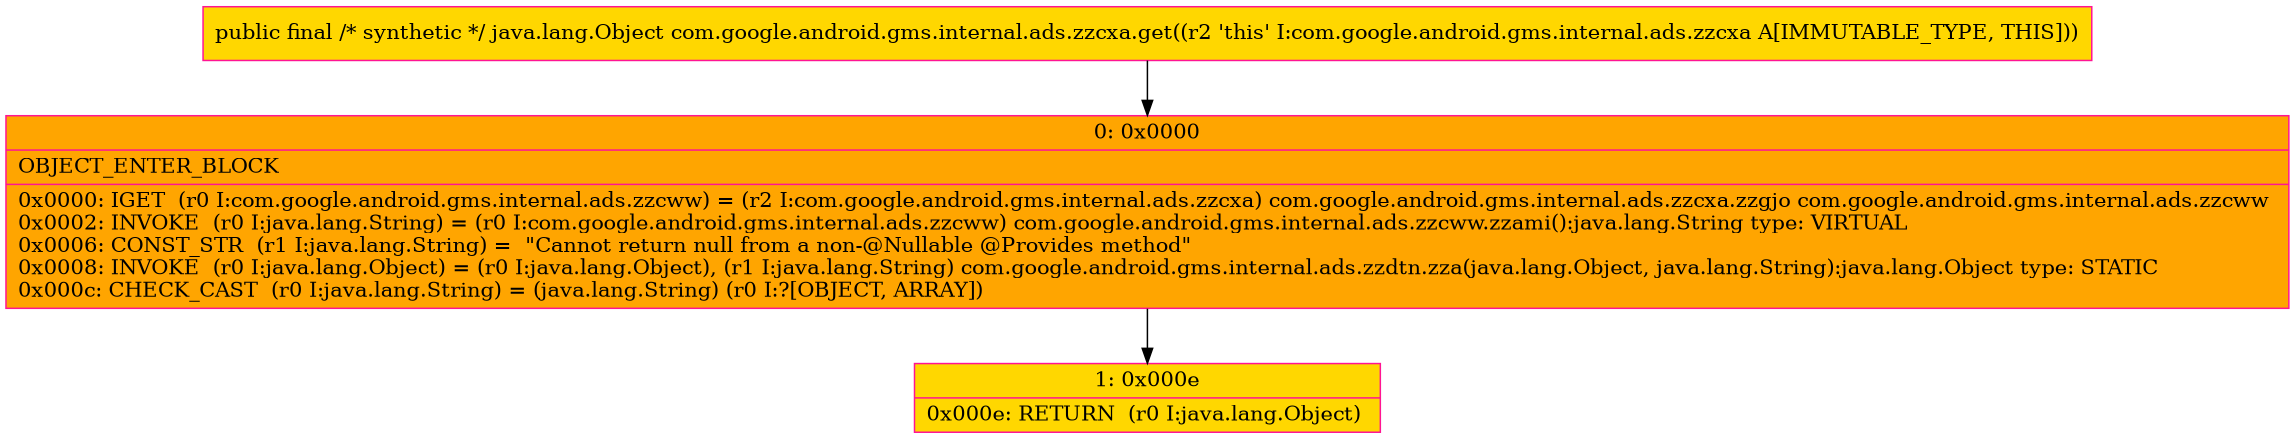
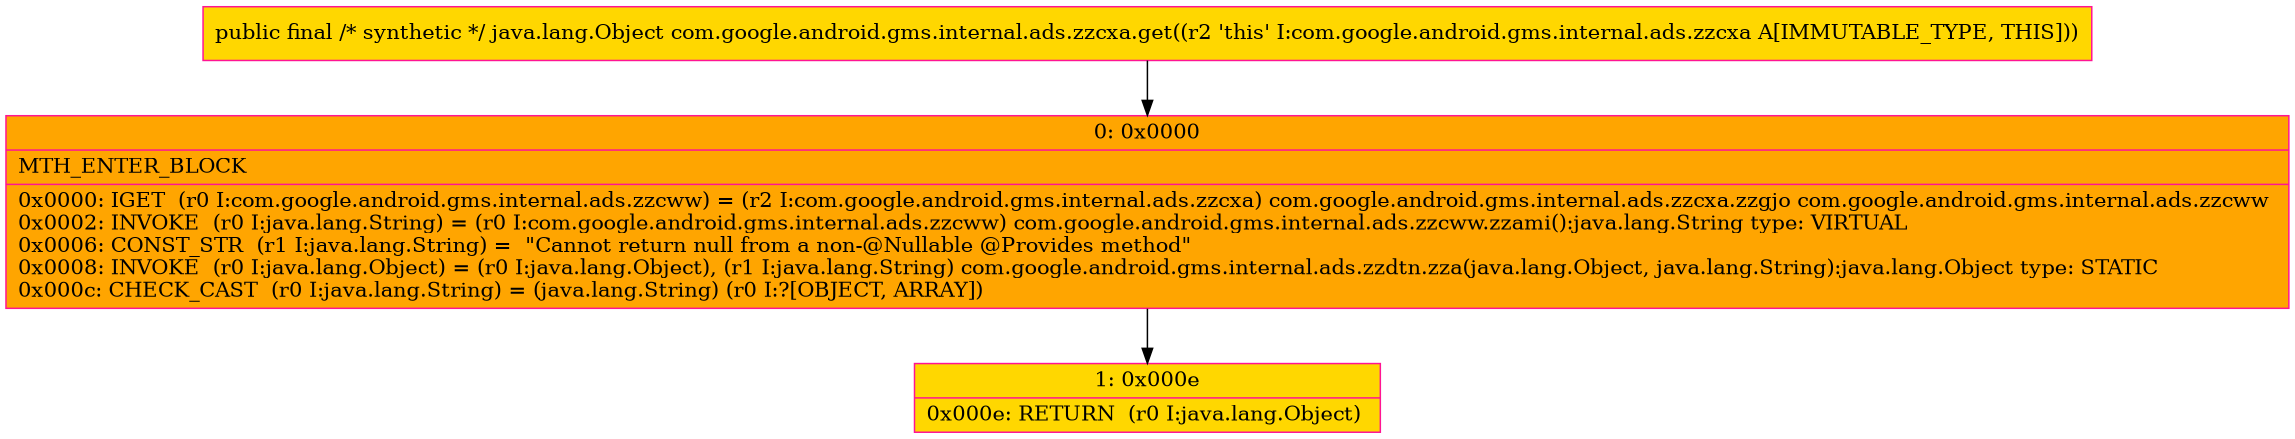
node "0: 0x0000": text "OBJECT_ENTER_BLOCK" -> "MTH_ENTER_BLOCK"
